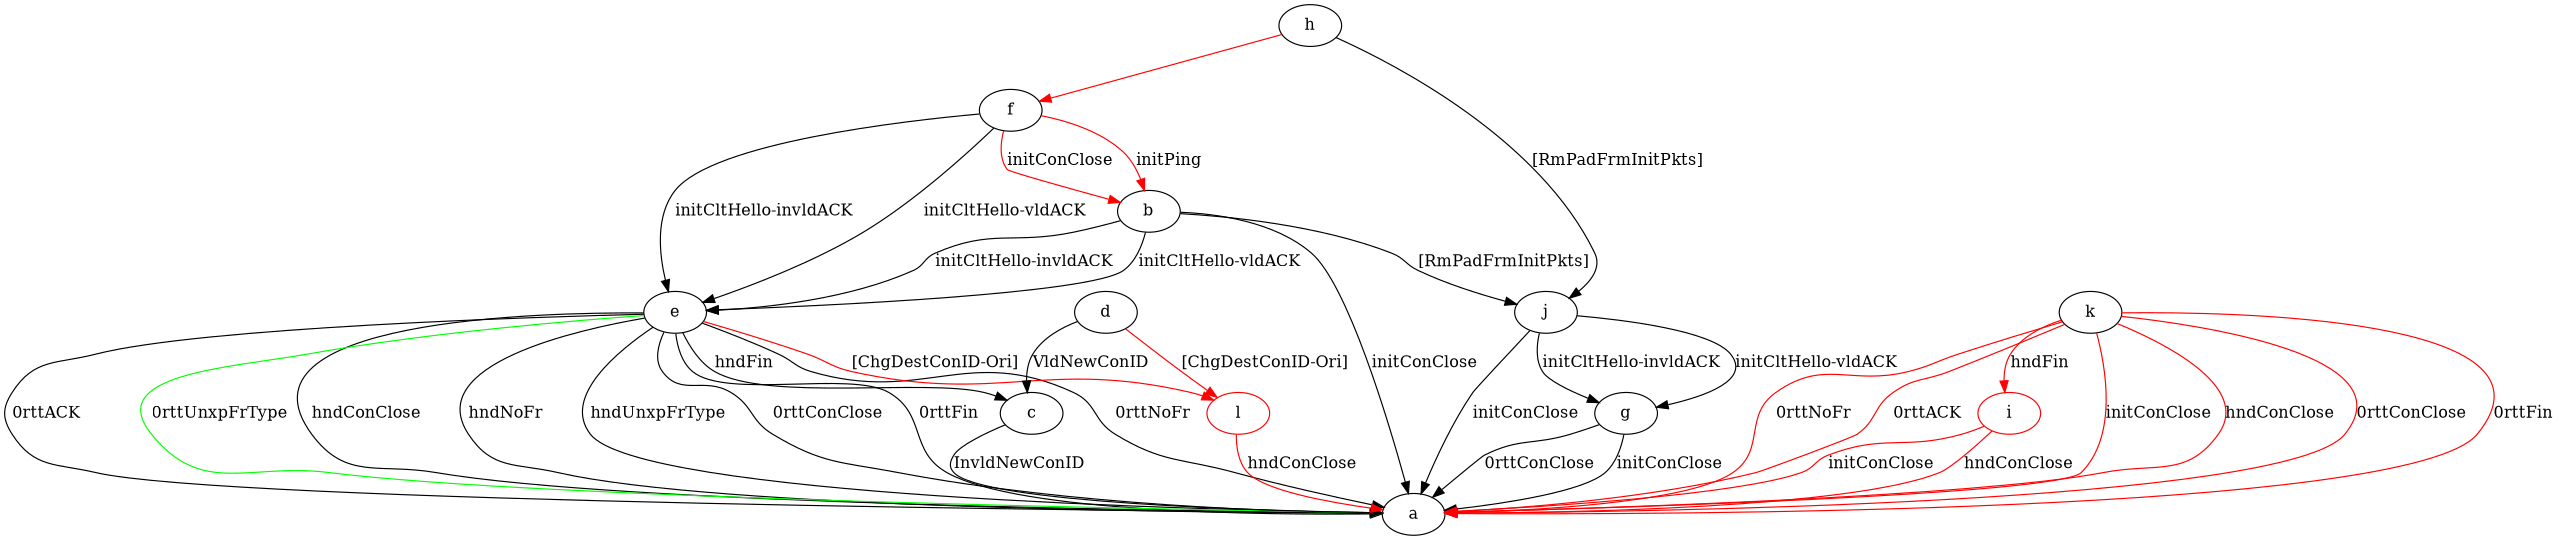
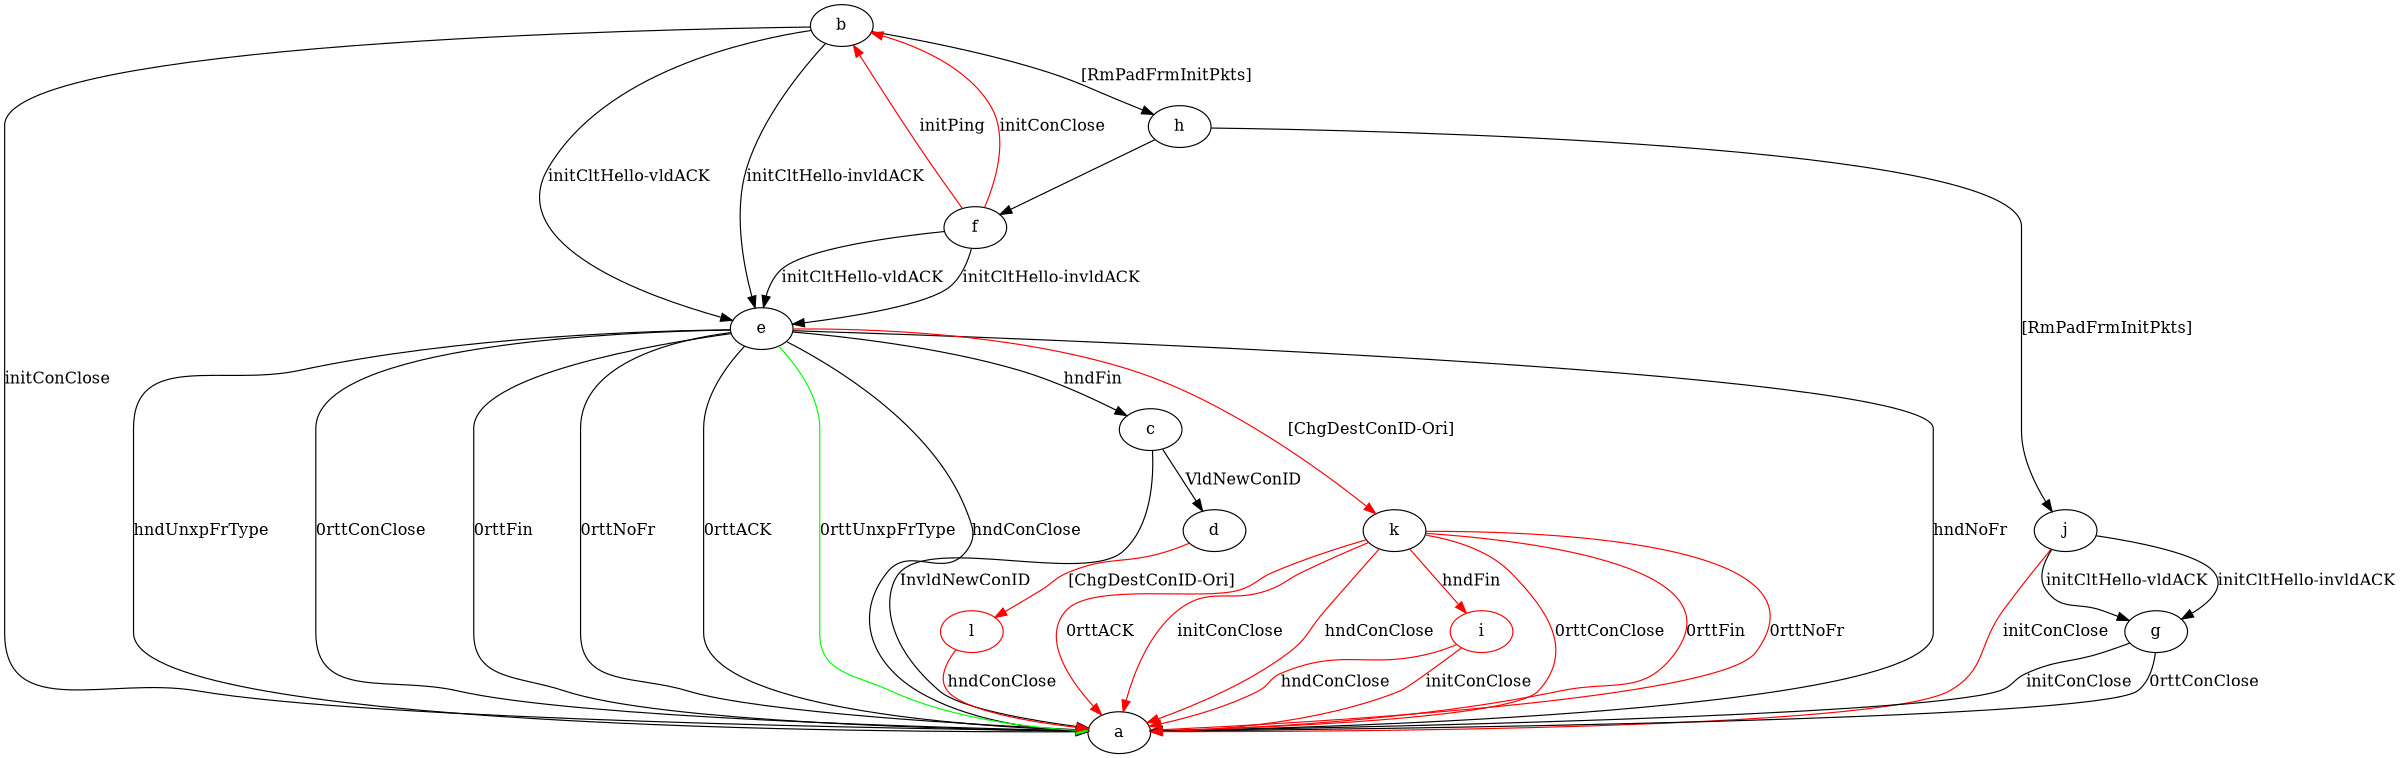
edge "h" -> "f": color red -> black
edge "b" -> "j": now "b" -> "h"
edge "d" -> "c": reversed
edge "e" -> "l": now "e" -> "k"
edge "j" -> "a": color black -> red
